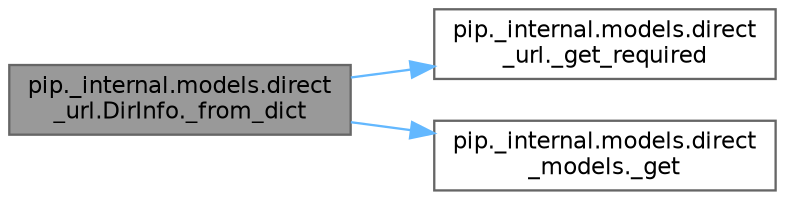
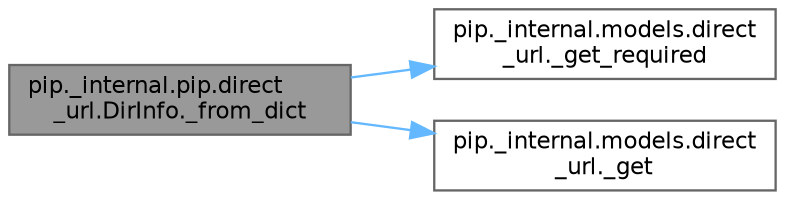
node "pip._internal.models.direct _url.DirInfo._from_dict": label "pip._internal.models.direct _url.DirInfo._from_dict" -> "pip._internal.pip.direct _url.DirInfo._from_dict"
node "pip._internal.models.direct _models._get": label "pip._internal.models.direct _models._get" -> "pip._internal.models.direct _url._get"
